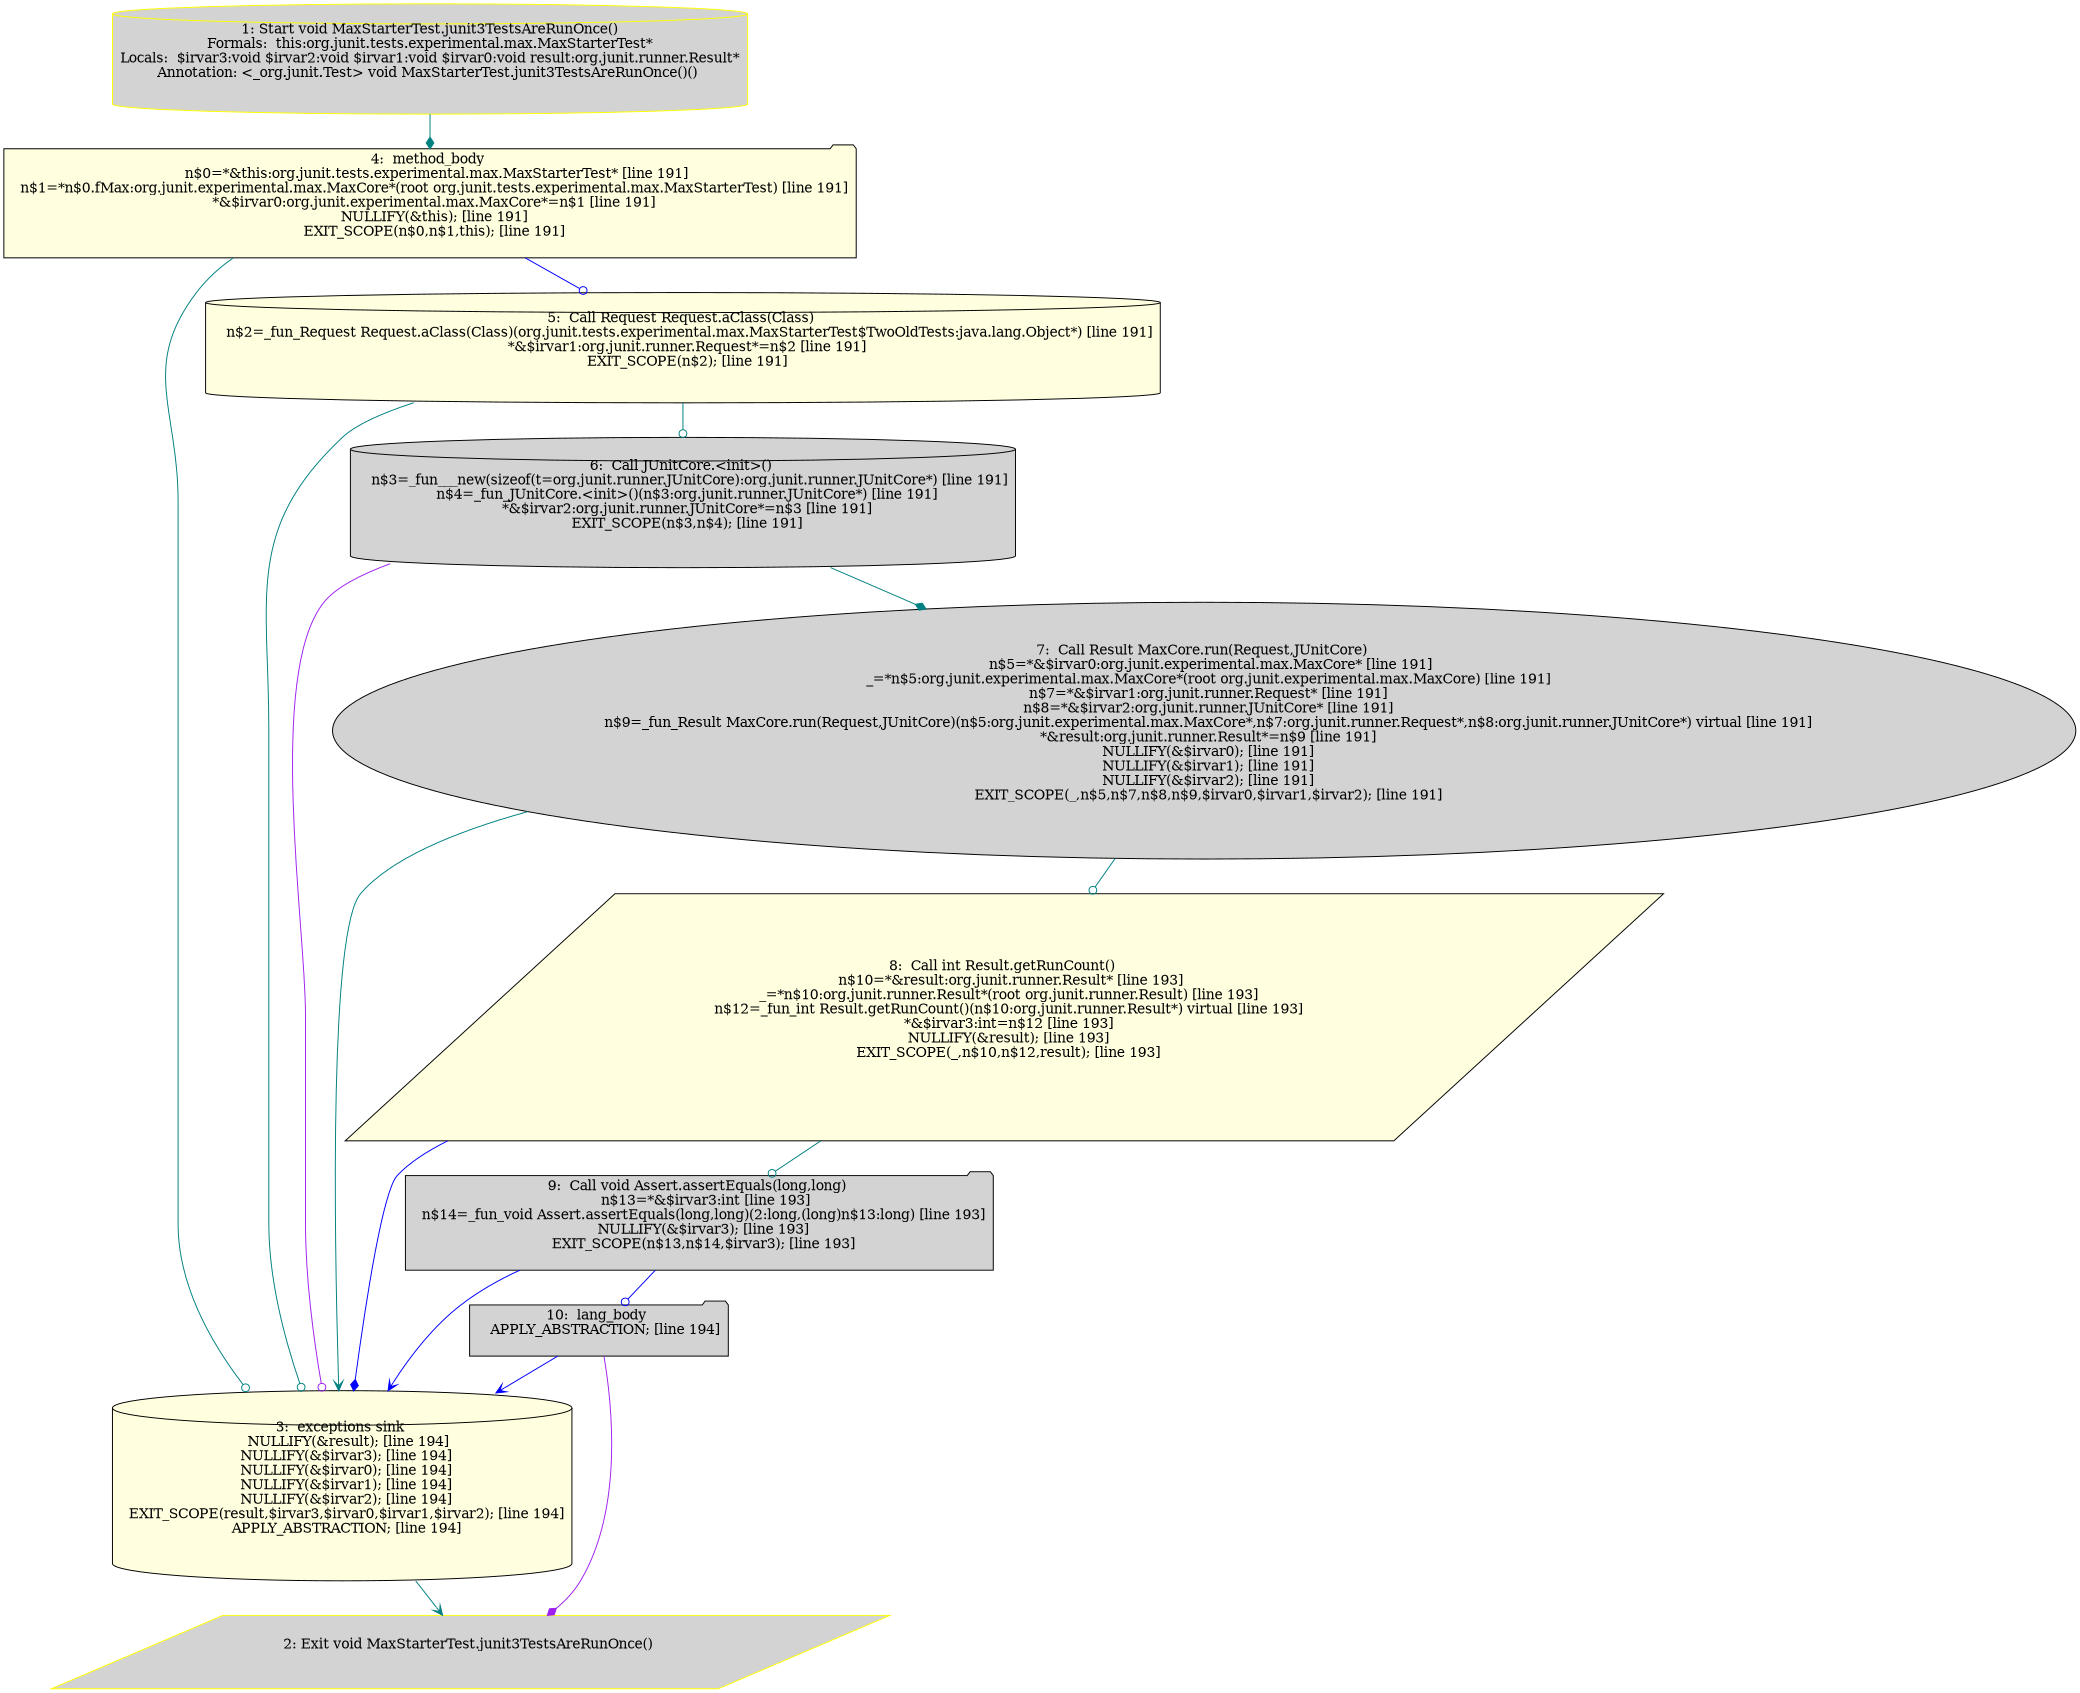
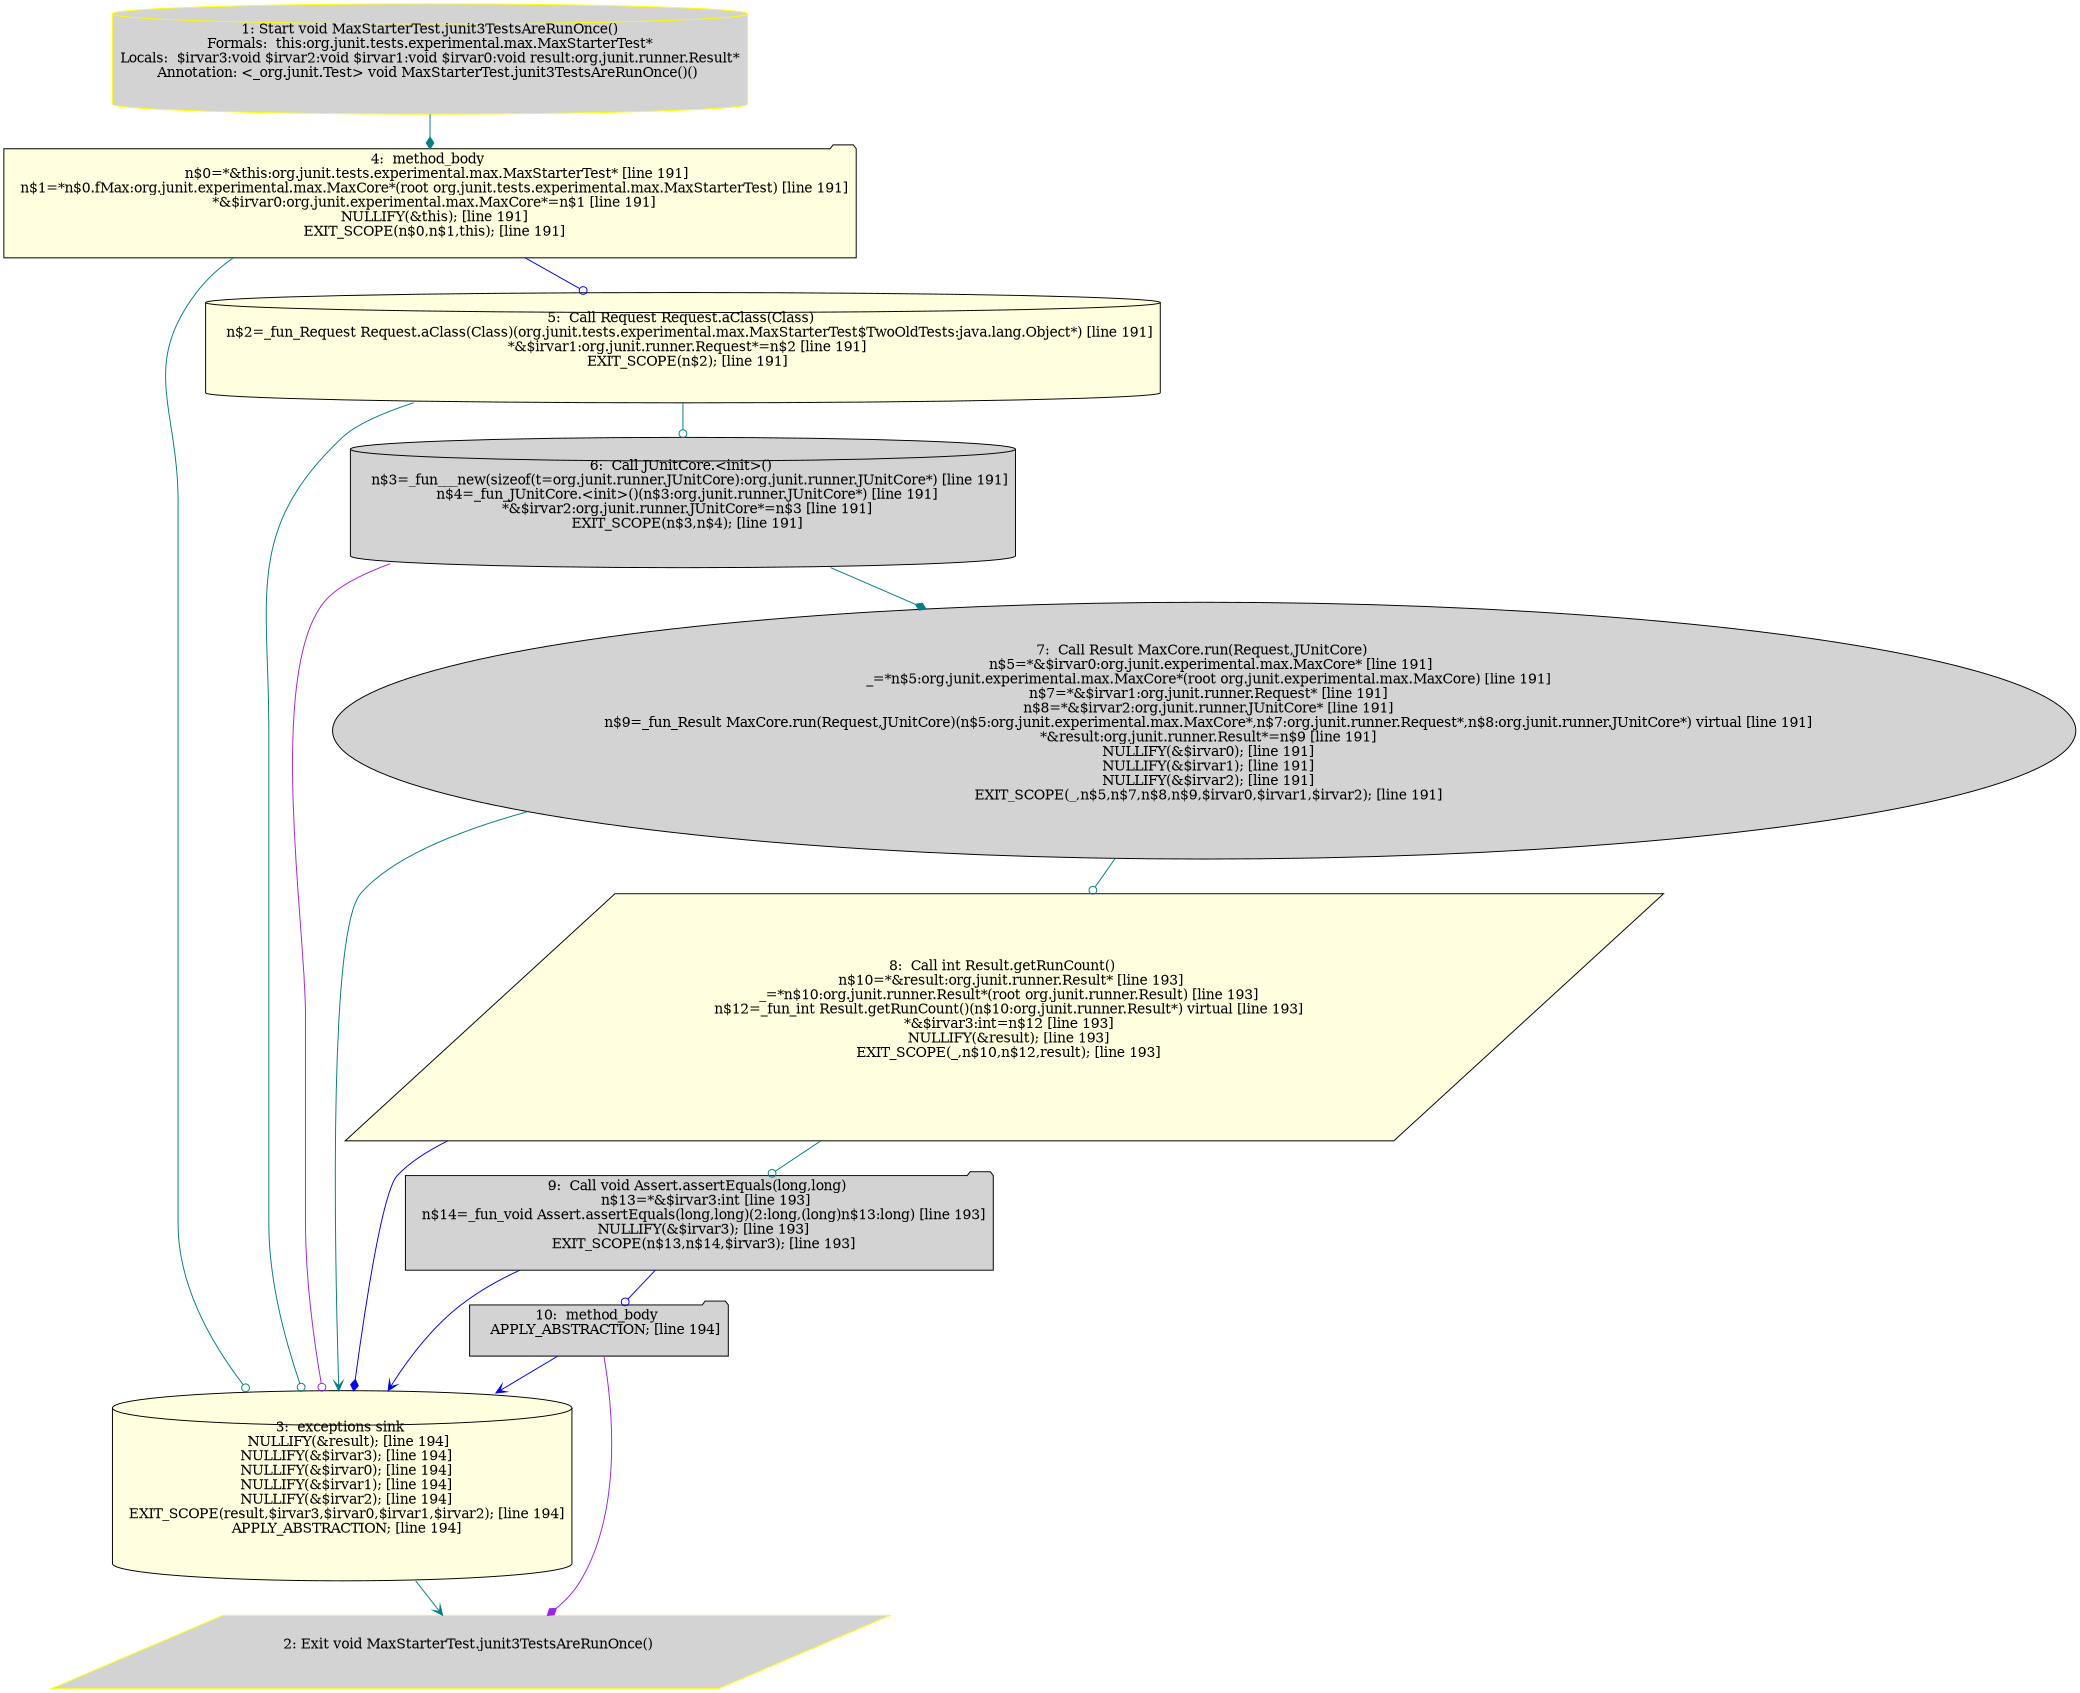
node "10:  lang_body APPLY_ABSTRACTION; [line 194]": label "10:  lang_body APPLY_ABSTRACTION; [line 194]" -> "10:  method_body APPLY_ABSTRACTION; [line 194]"
